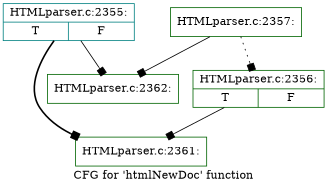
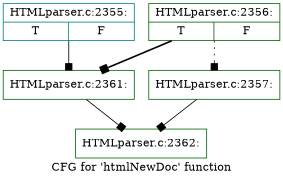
edge "HTMLparser.c:2357:" -> "HTMLparser.c:2356:": reversed
edge "HTMLparser.c:2355:" -> "HTMLparser.c:2362:": now "HTMLparser.c:2361:" -> "HTMLparser.c:2362:"
edge "HTMLparser.c:2355:" -> "HTMLparser.c:2361:": style bold -> solid
edge "HTMLparser.c:2356:" -> "HTMLparser.c:2361:": style solid -> bold
